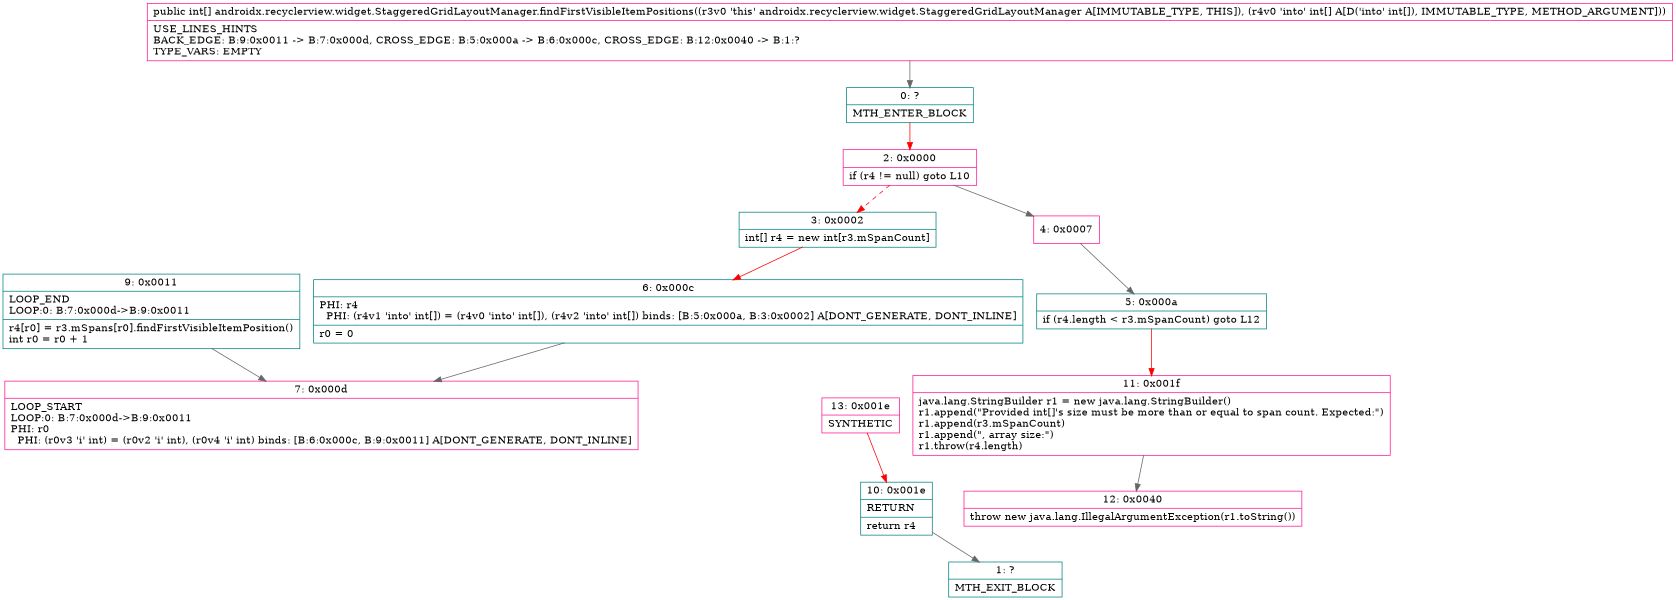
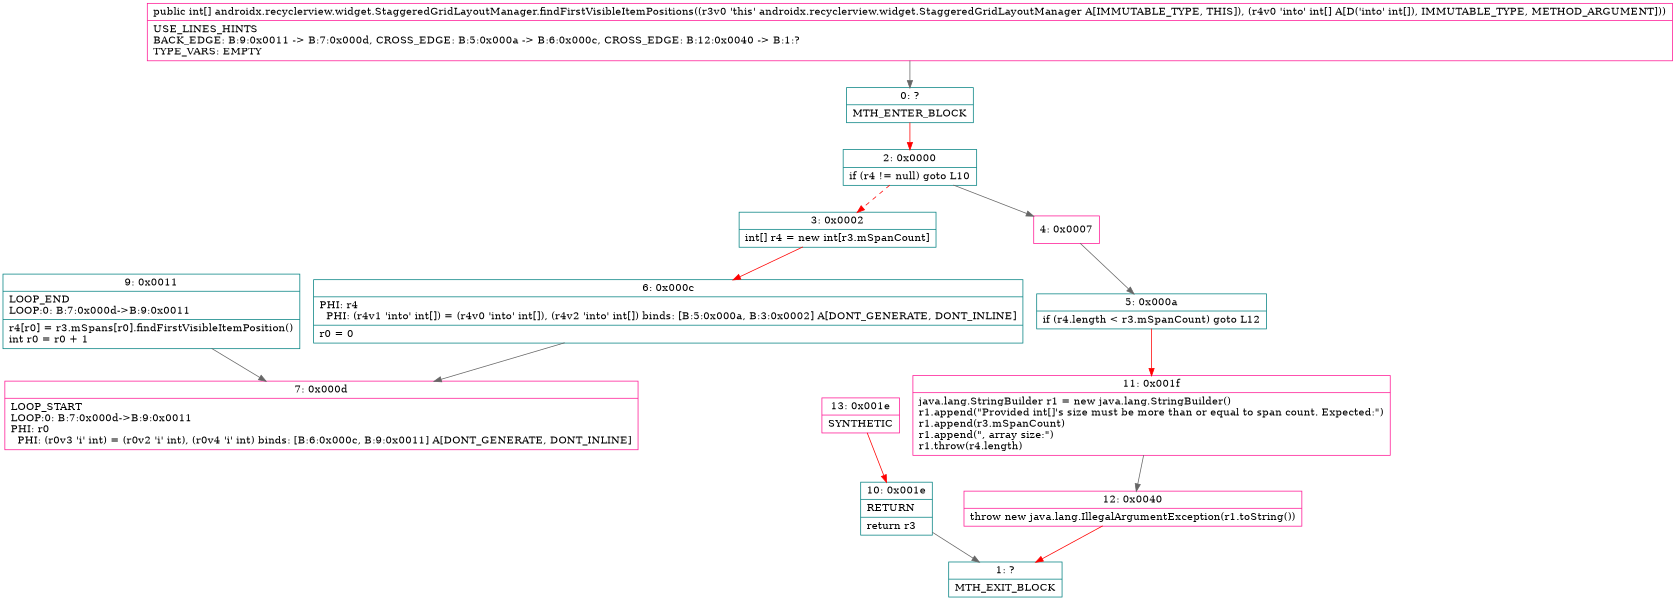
node "2: 0x0000": color deeppink -> teal
node "10: 0x001e": text "return r4" -> "return r3"
edge "12: 0x0040" -> "1: ?": added
